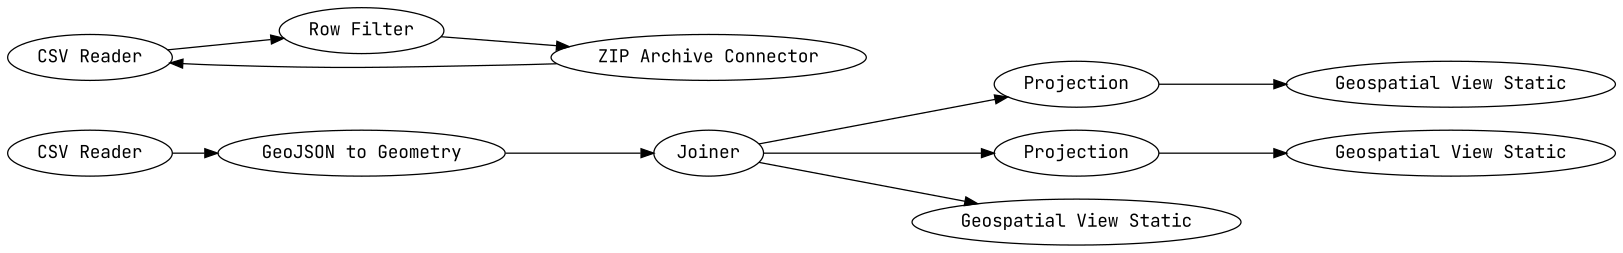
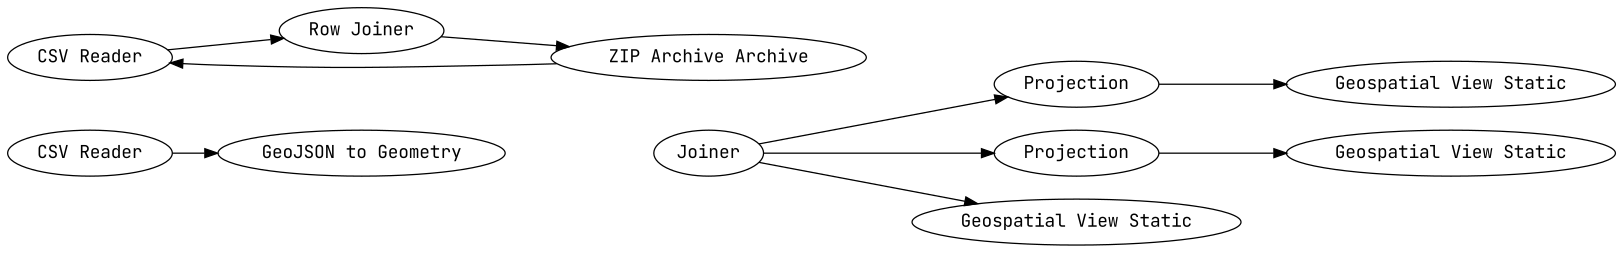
node "Row Filter": label "Row Filter" -> "Row Joiner"
node "ZIP Archive Connector": label "ZIP Archive Connector" -> "ZIP Archive Archive"
edge "GeoJSON to Geometry" -> "Joiner": removed
